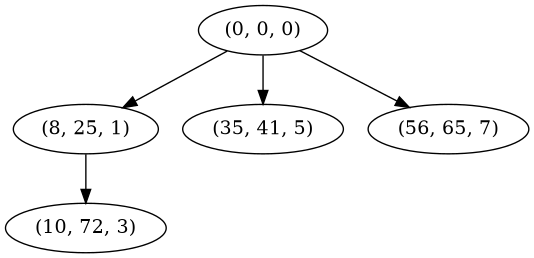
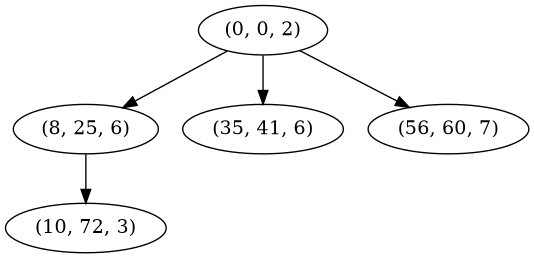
node "(0, 0, 0)": label "(0, 0, 0)" -> "(0, 0, 2)"
node "(8, 25, 1)": label "(8, 25, 1)" -> "(8, 25, 6)"
node "(35, 41, 5)": label "(35, 41, 5)" -> "(35, 41, 6)"
node "(56, 65, 7)": label "(56, 65, 7)" -> "(56, 60, 7)"
